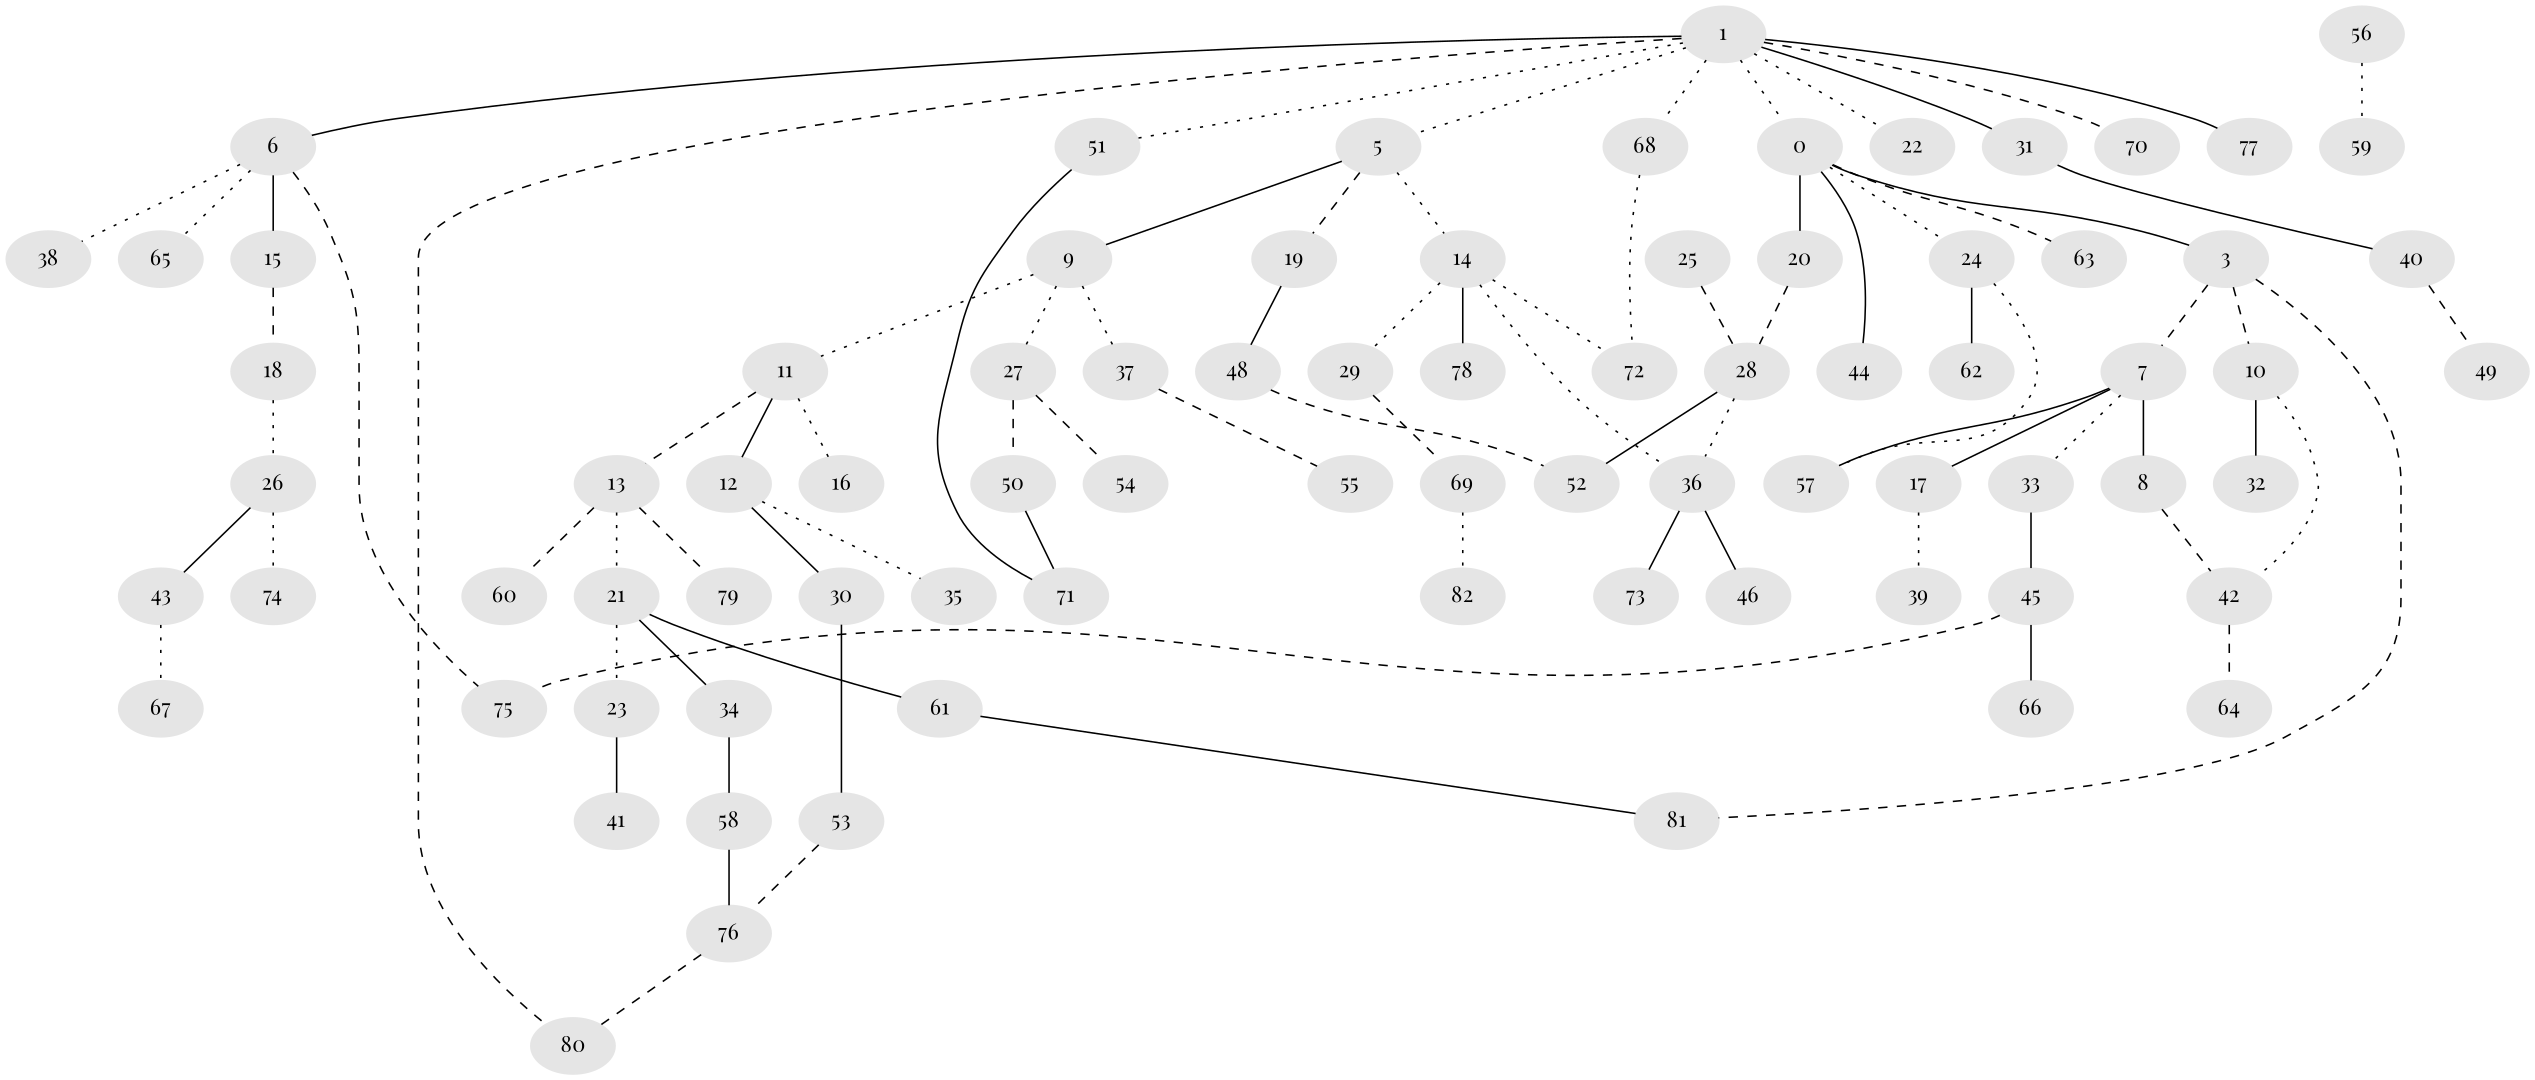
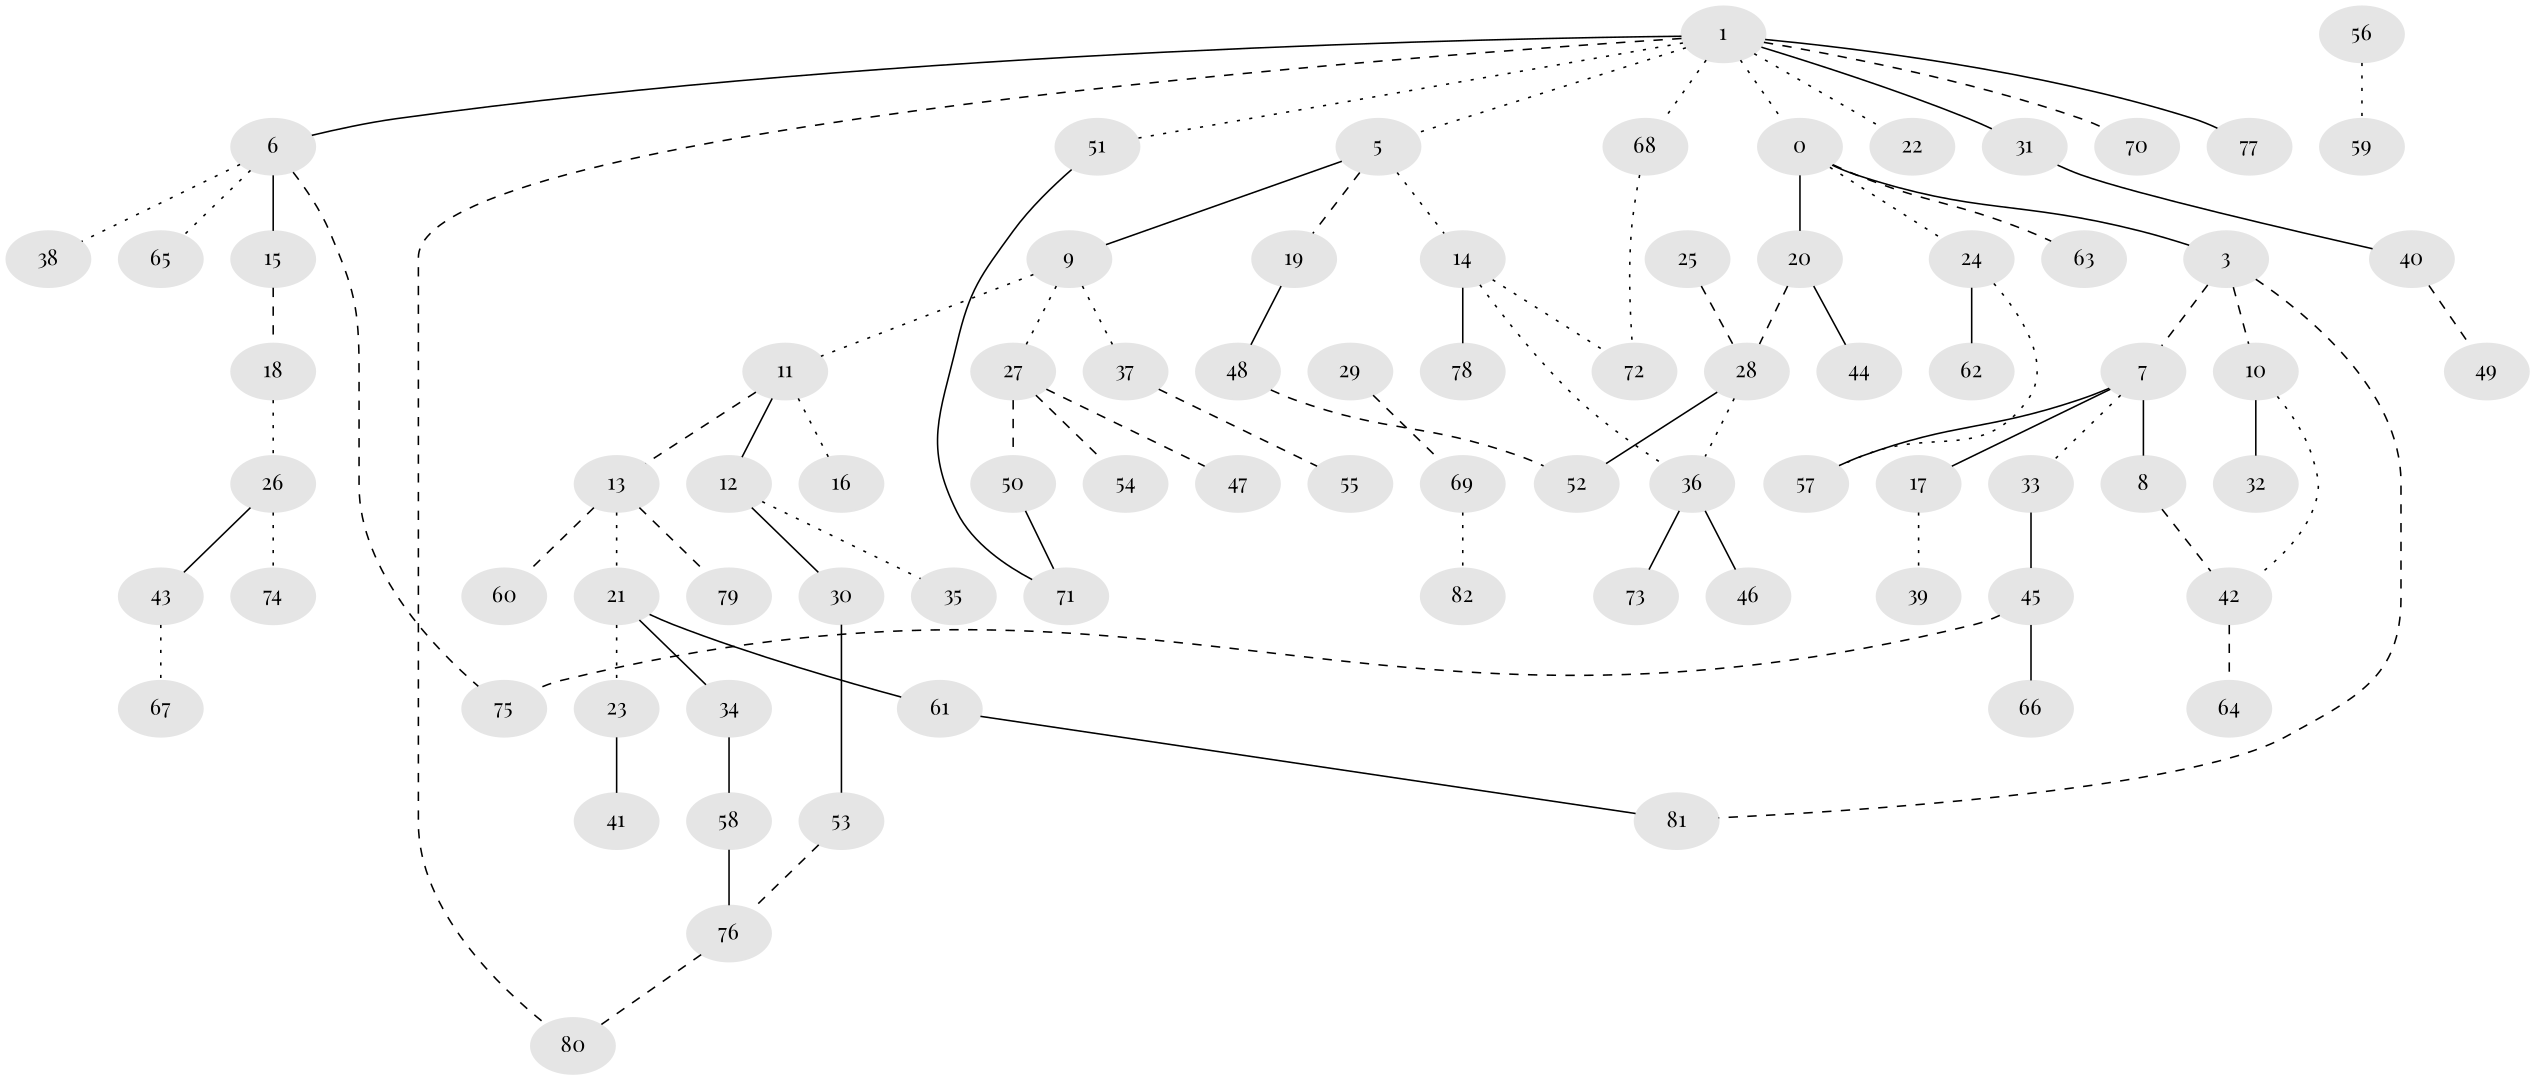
edge "0" -- "44": now "20" -- "44"
edge "14" -- "29": removed
node "47": added
